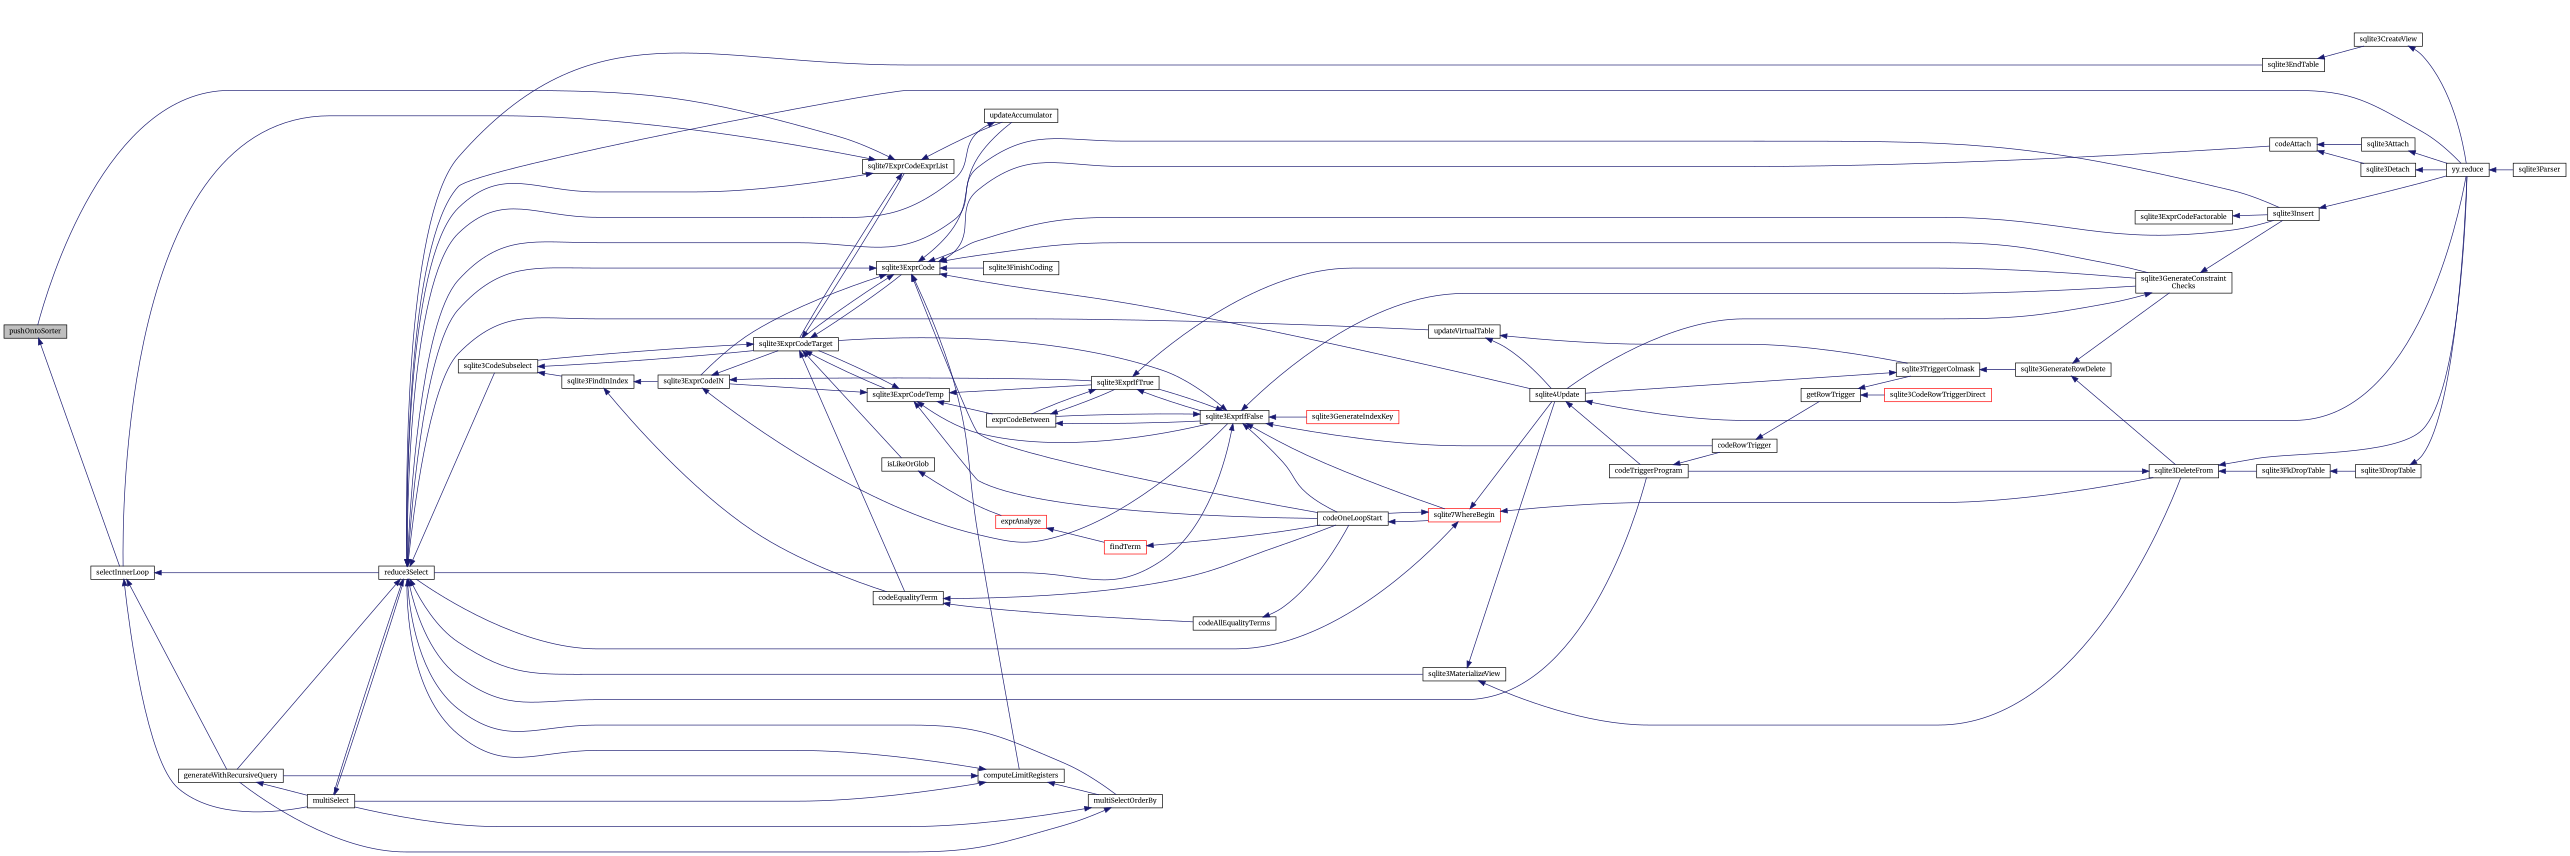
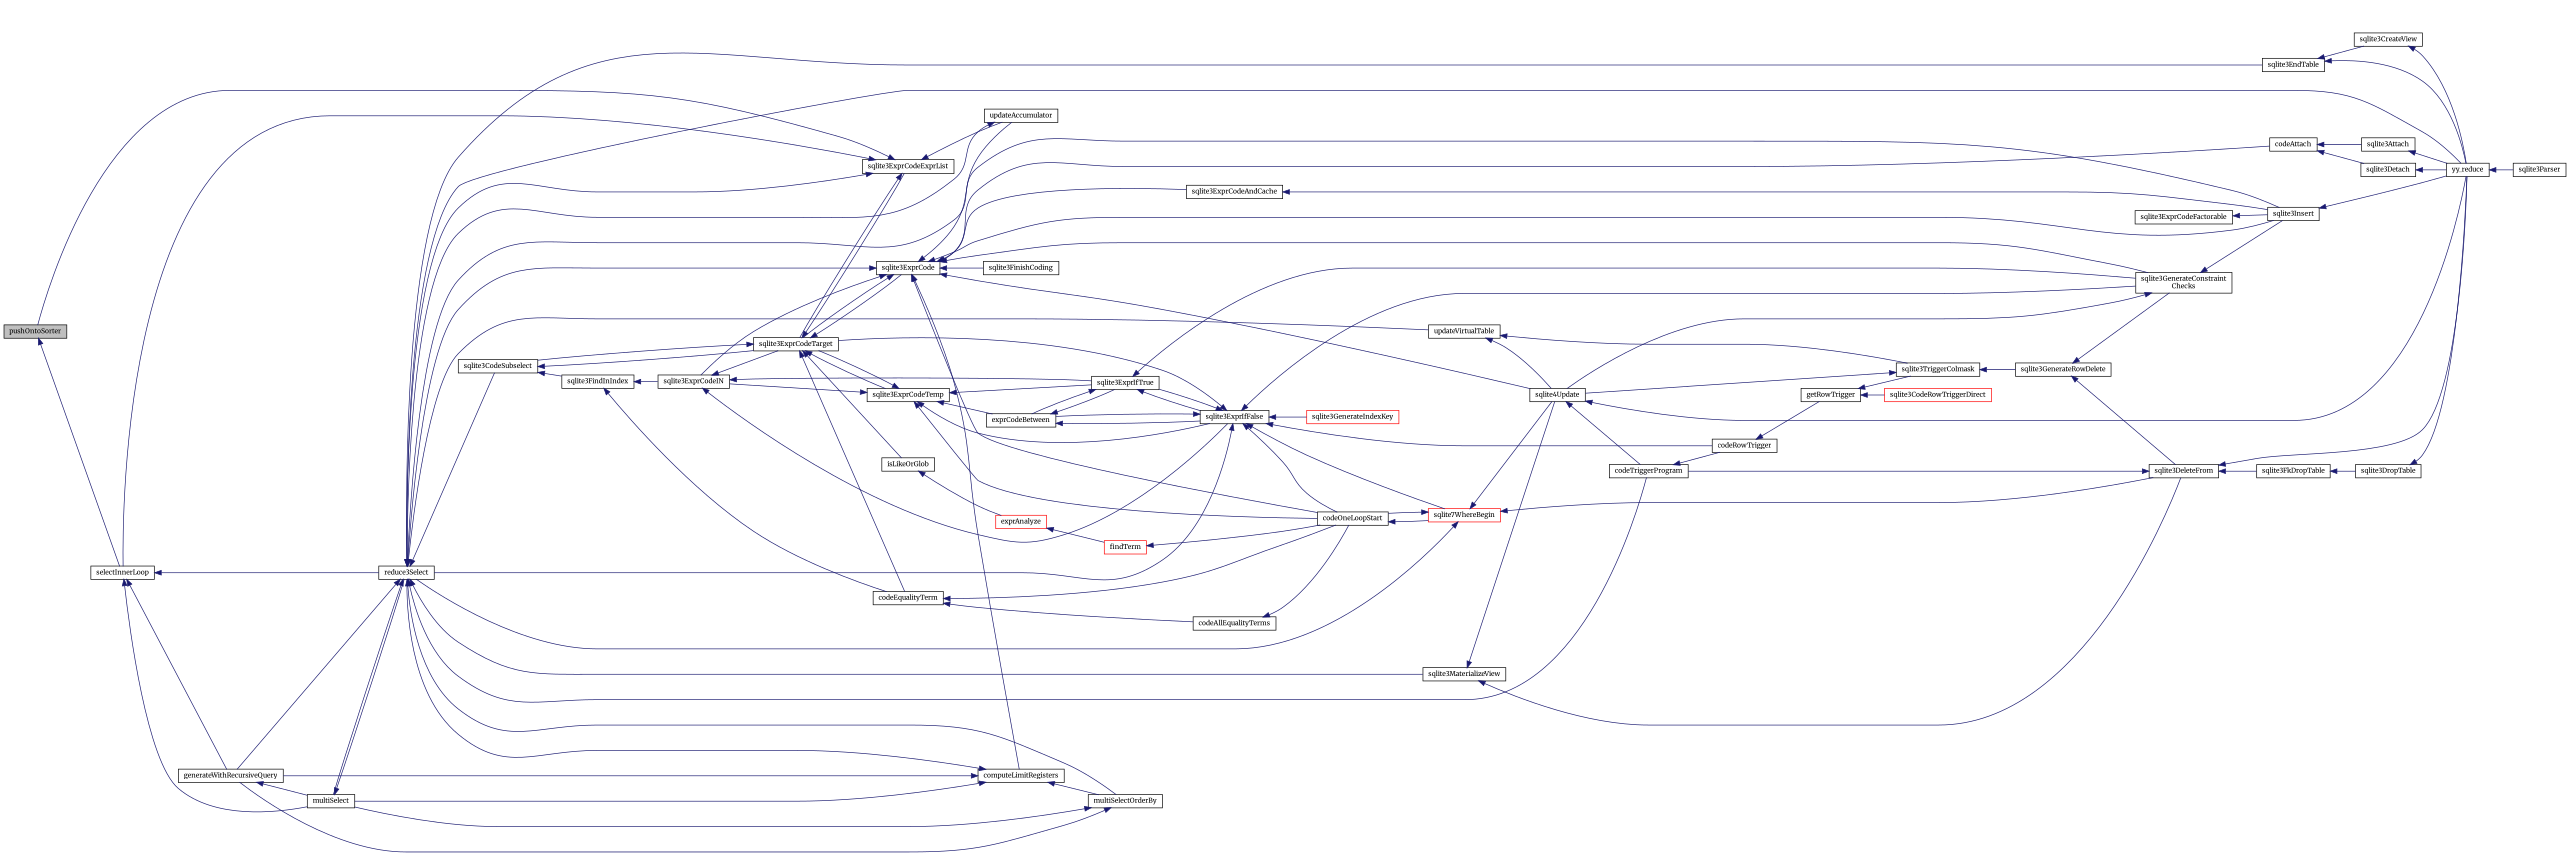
edge "yy_reduce" -> "sqlite3EndTable": added
node "sqlite7ExprCodeExprList": label "sqlite7ExprCodeExprList" -> "sqlite3ExprCodeExprList"
node "sqlite3ExprCodeAndCache": added
